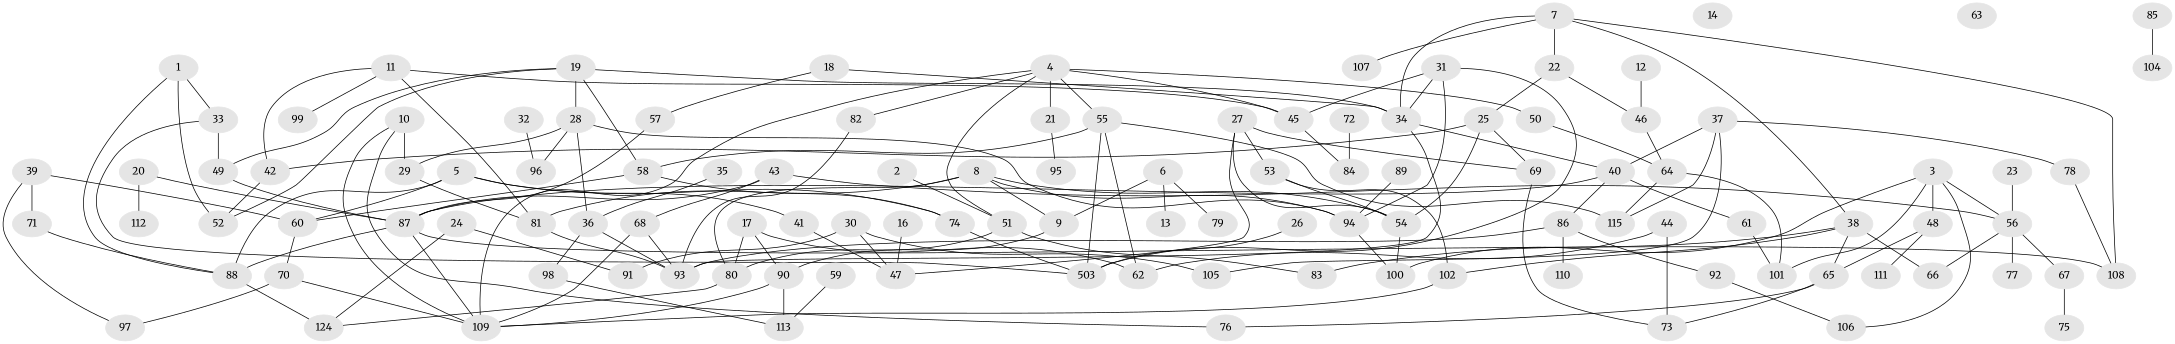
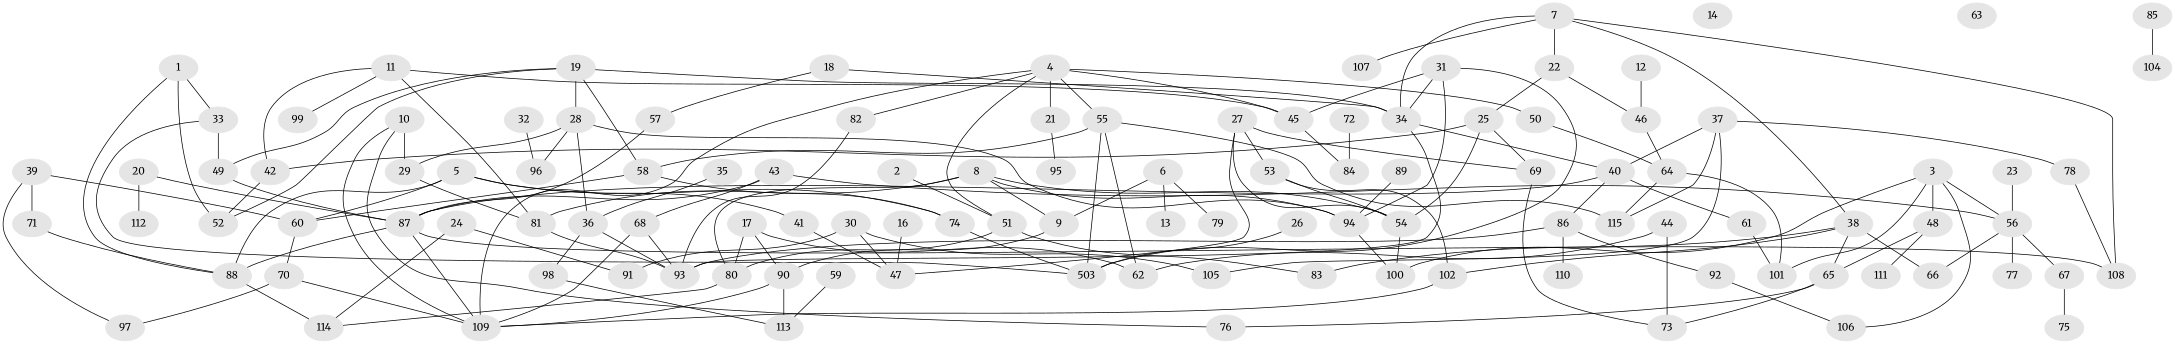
node "124": label "124" -> "114"
